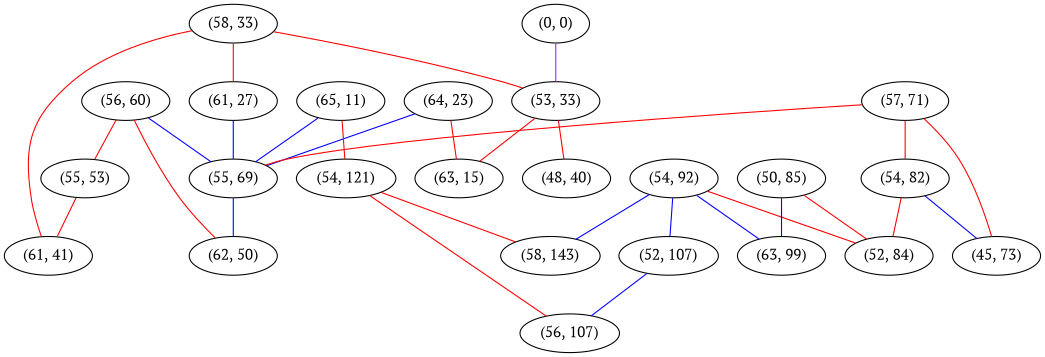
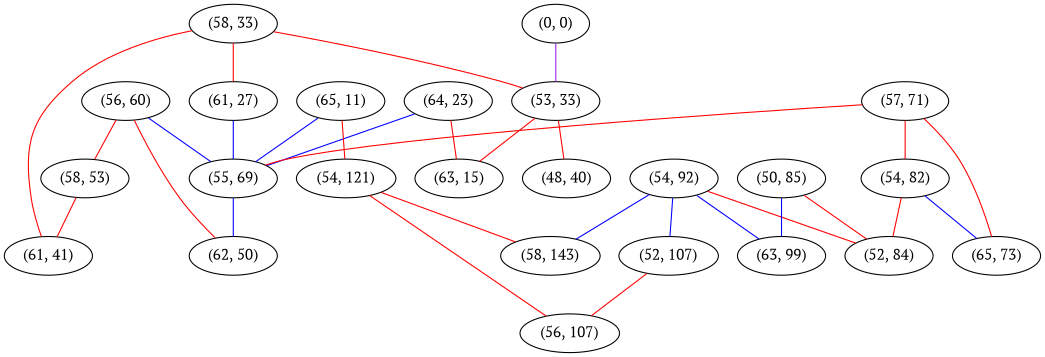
node "(55, 53)": label "(55, 53)" -> "(58, 53)"
node "(45, 73)": label "(45, 73)" -> "(65, 73)"
edge "(52, 107)" -- "(56, 107)": color blue -> red
